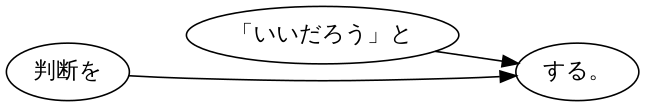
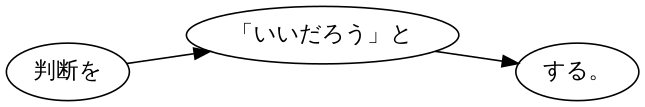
edge "判断を" -> "する。": now "判断を" -> "「いいだろう」と"
